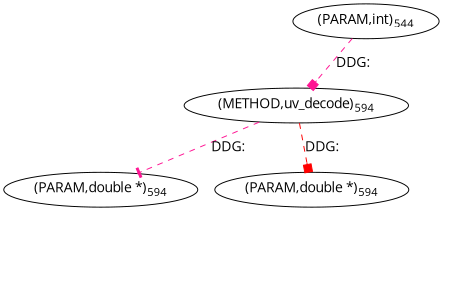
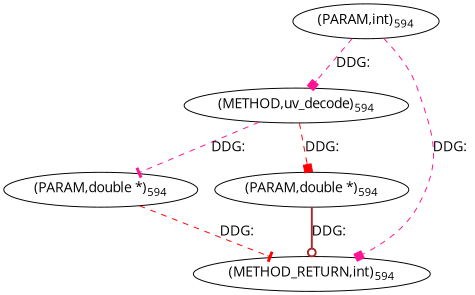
node "(PARAM,int)": text "544" -> "594"
node "(METHOD_RETURN,int)": added
